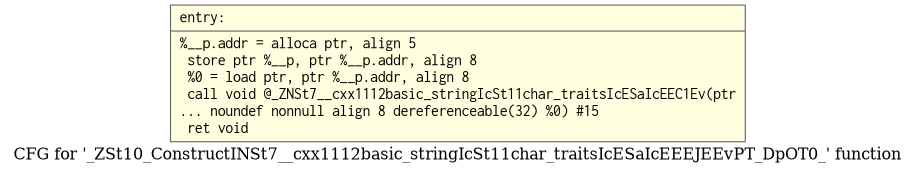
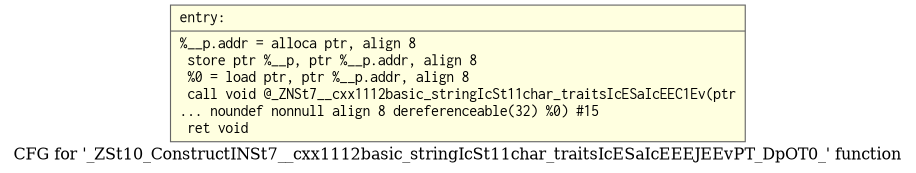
node "entry:": text "%__p.addr = alloca ptr, align 5" -> "%__p.addr = alloca ptr, align 8"
